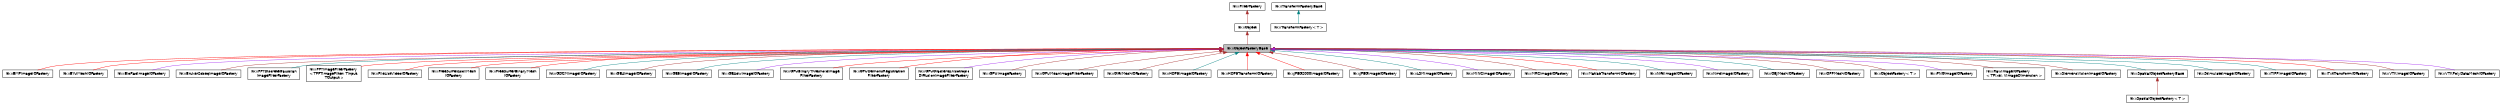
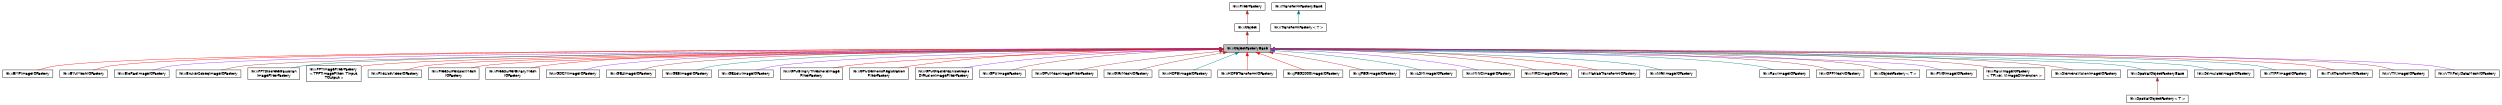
edge "itk::GDCMImageIOFactory" -> "itk::ObjectFactoryBase": color teal -> purple
node "itk::NrrdImageIOFactory": removed
node "itk::OBJMeshIOFactory": label "itk::OBJMeshIOFactory" -> "itk::RawImageIOFactory"
